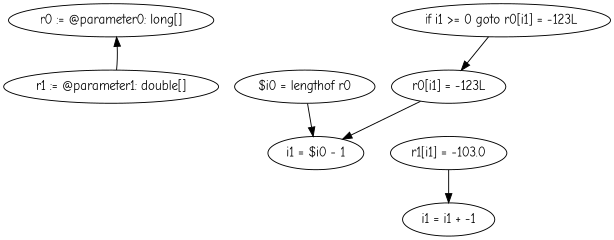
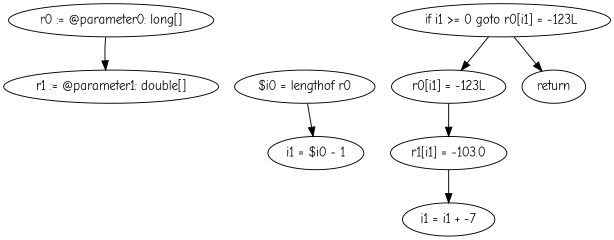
edge "r1 := @parameter1: double[]" -> "r0 := @parameter0: long[]": reversed
node "return": added
edge "r0[i1] = -123L" -> "i1 = $i0 - 1": now "r0[i1] = -123L" -> "r1[i1] = -103.0"
node "i1 = i1 + -1": label "i1 = i1 + -1" -> "i1 = i1 + -7"
